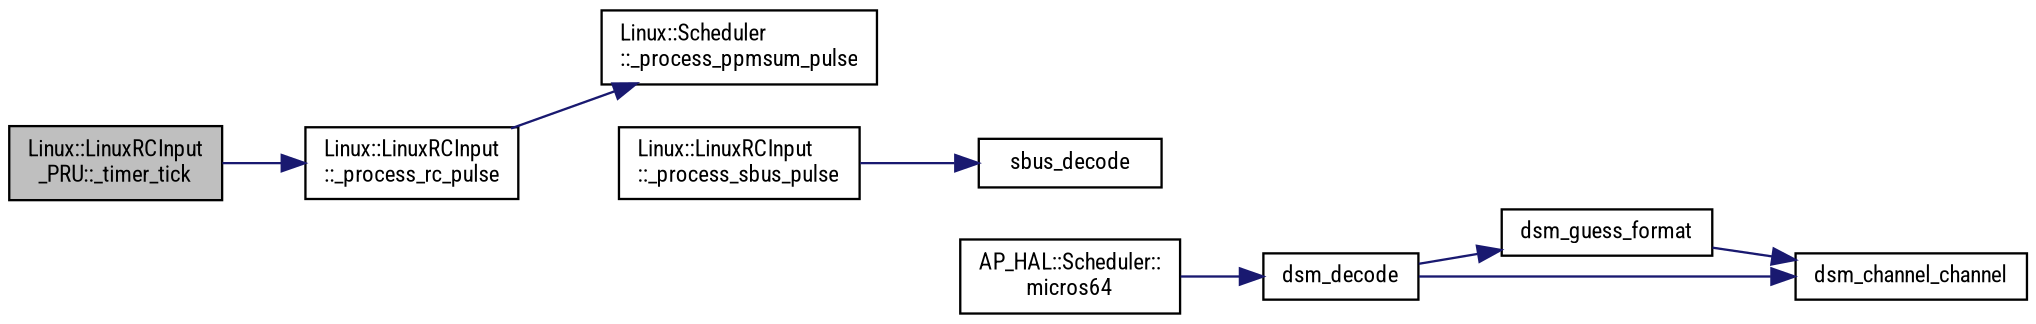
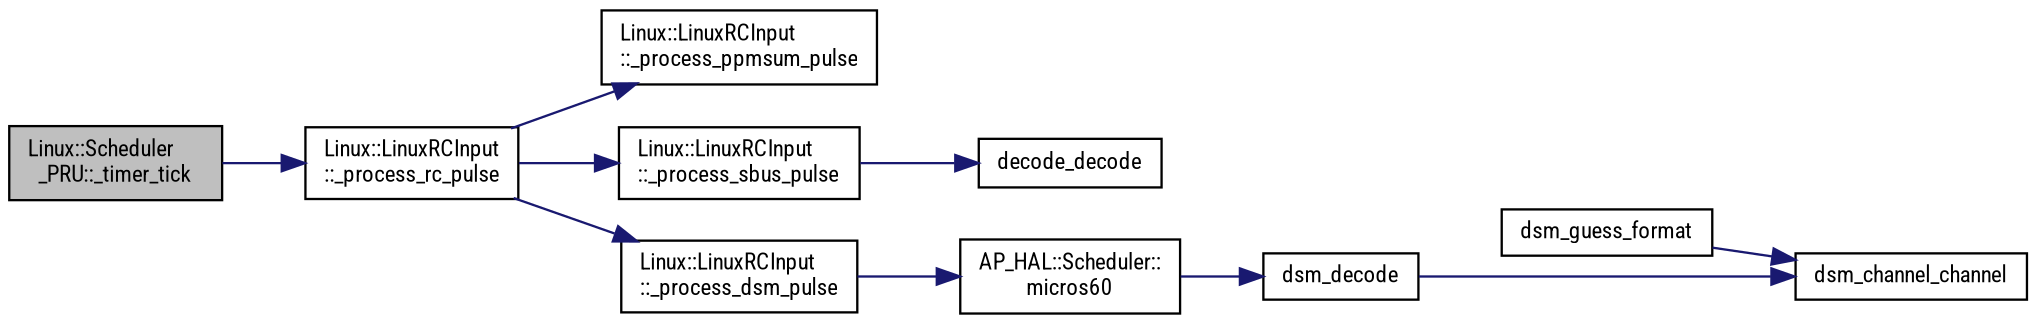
node "Linux::Scheduler ::_process_ppmsum_pulse": label "Linux::Scheduler ::_process_ppmsum_pulse" -> "Linux::LinuxRCInput ::_process_ppmsum_pulse"
node "Linux::LinuxRCInput _PRU::_timer_tick": label "Linux::LinuxRCInput _PRU::_timer_tick" -> "Linux::Scheduler _PRU::_timer_tick"
edge "Linux::LinuxRCInput ::_process_rc_pulse" -> "Linux::LinuxRCInput ::_process_sbus_pulse": added
node "sbus_decode": label "sbus_decode" -> "decode_decode"
edge "dsm_decode" -> "dsm_guess_format": removed
node "Linux::LinuxRCInput ::_process_dsm_pulse": added
node "AP_HAL::Scheduler:: micros64": label "AP_HAL::Scheduler:: micros64" -> "AP_HAL::Scheduler:: micros60"
